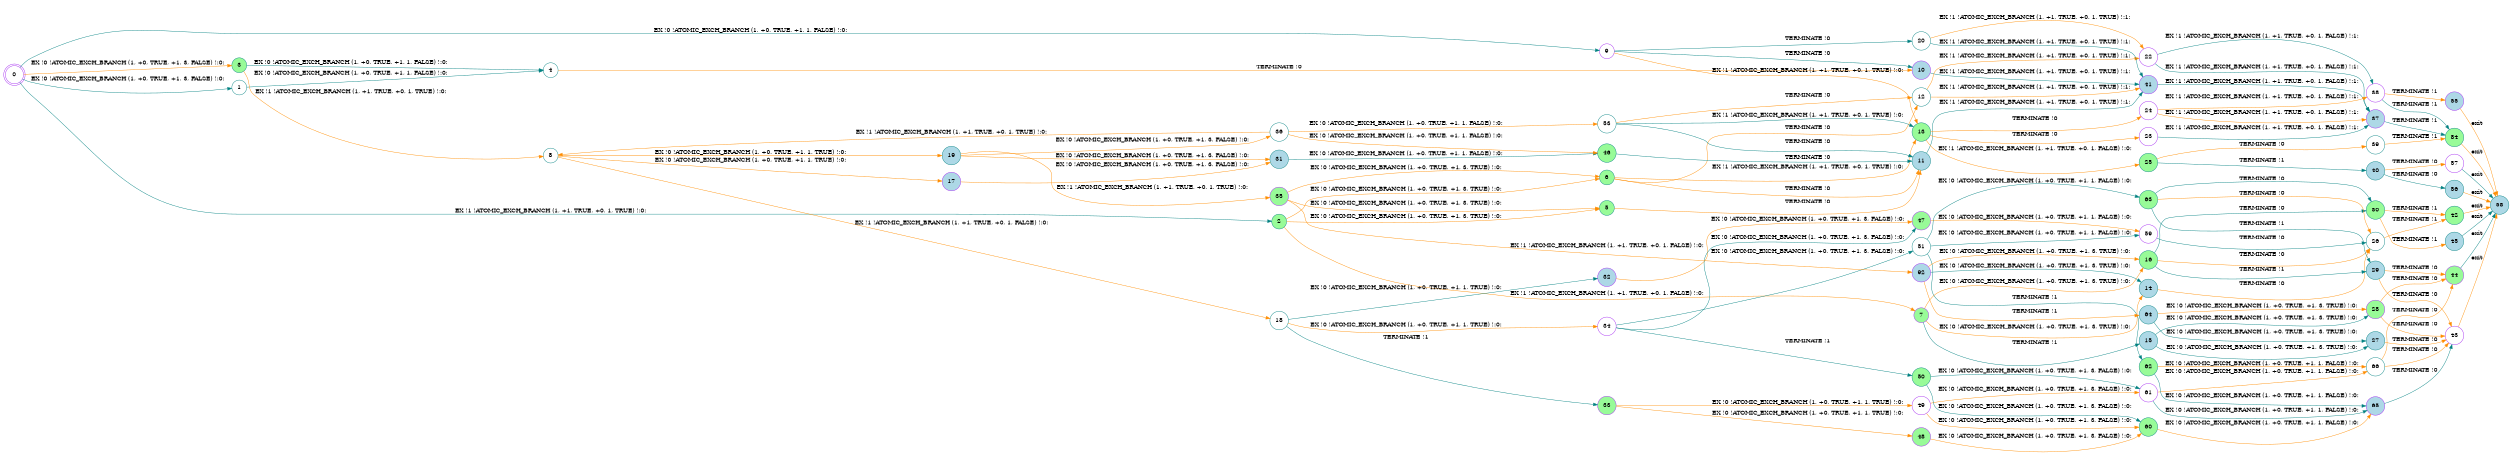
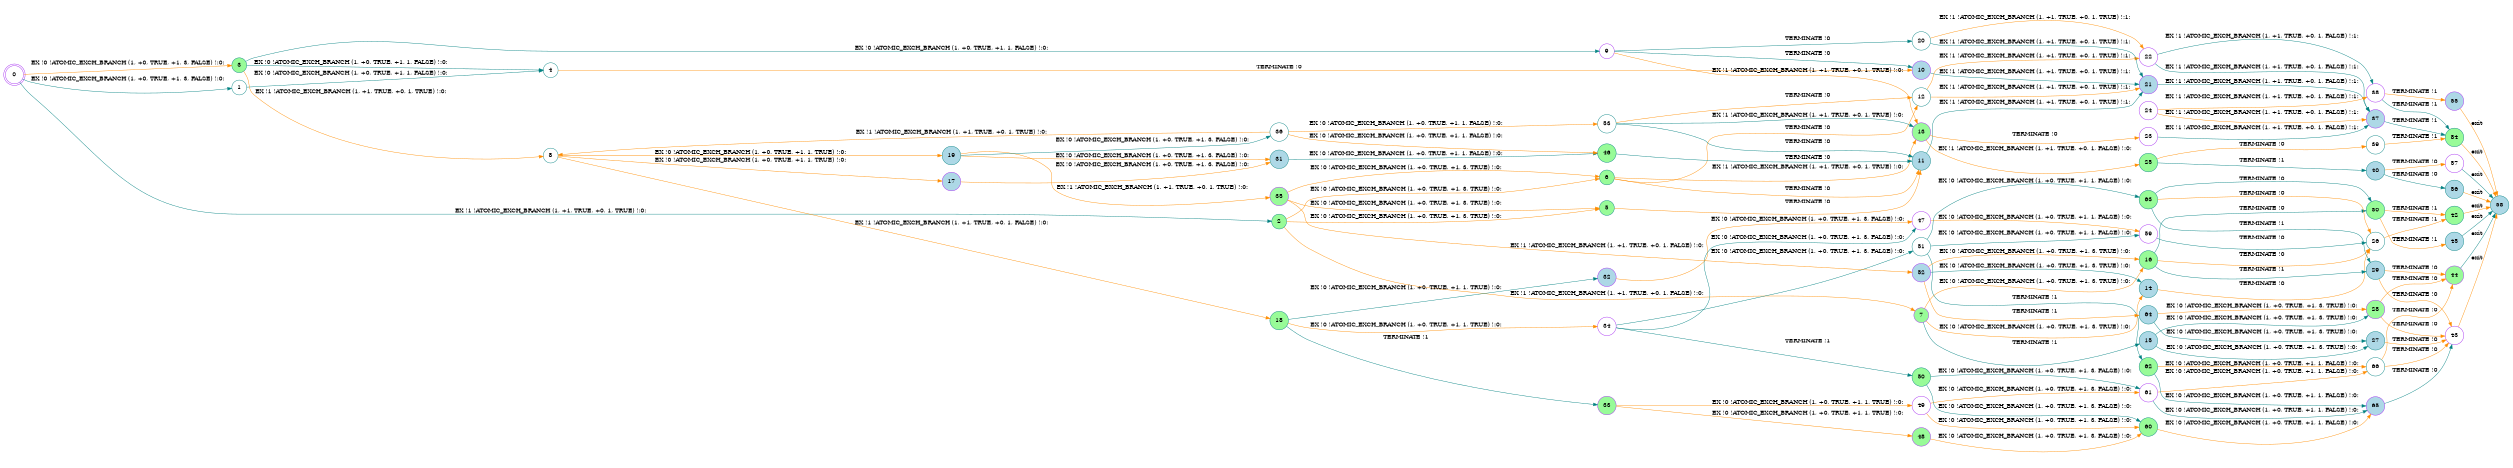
edge "0" -> "9": now "3" -> "9"
node "41": label "41" -> "21"
edge "13" -> "24": removed, label "TERMINATE !0"
node "13": color teal -> purple
edge "19" -> "36": color darkorange -> teal
node "47": fillcolor palegreen -> white
node "92": label "92" -> "52"
node "18": fillcolor white -> palegreen
